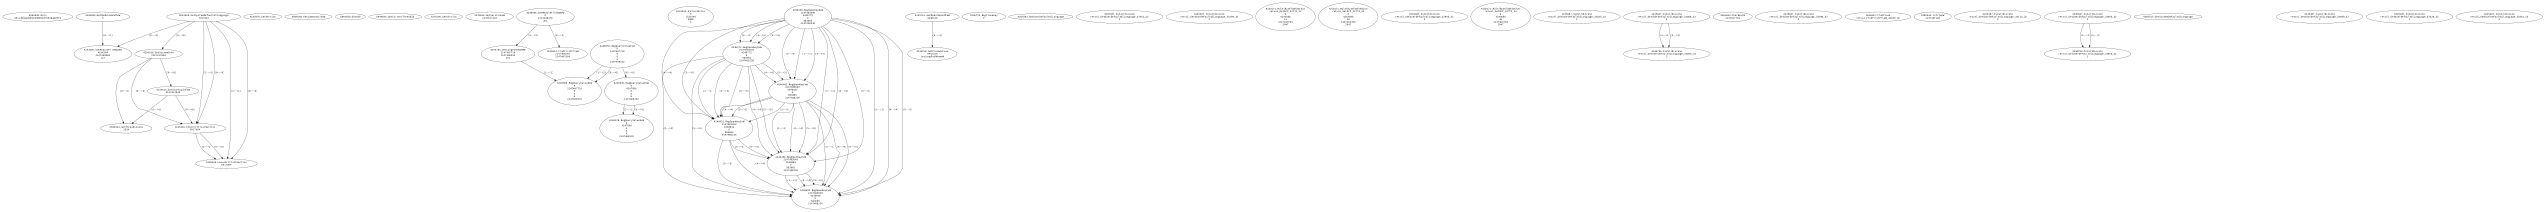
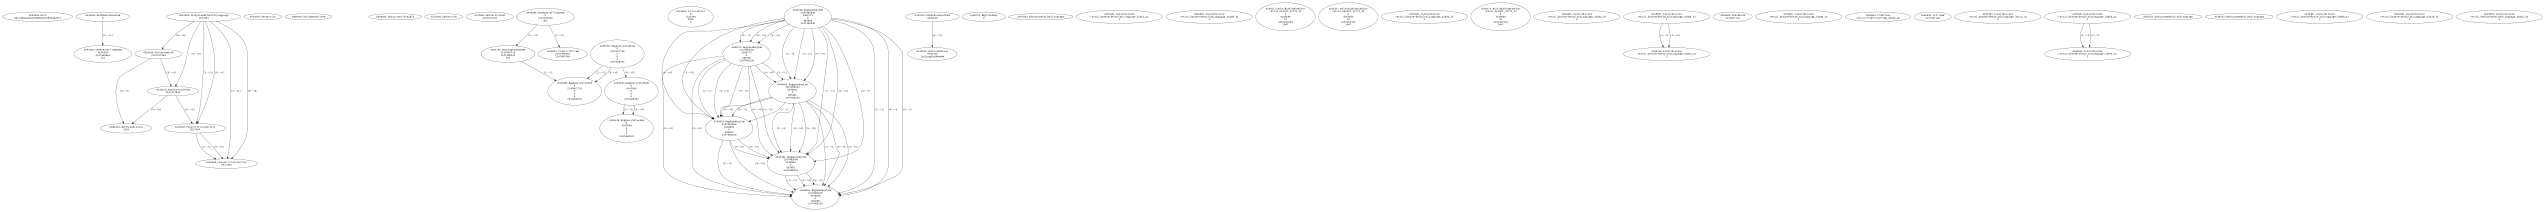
node "6844560.GetACP": removed
node "4245552.GetSystemDefaultUILanguage": added
edge "4243965.GetSystemDefaultUILanguage 6917004" -> "4243306.GetModuleFileNameW 4194304 2147408904 522": now "4243965.GetSystemDefaultUILanguage 6917004" -> "4214413.GetStartupInfoW 2147417624"
edge "4250188.GetSystemInfo 2147417660" -> "4245418.EnterCriticalSection 6917004": removed, label "(0-->0)"
